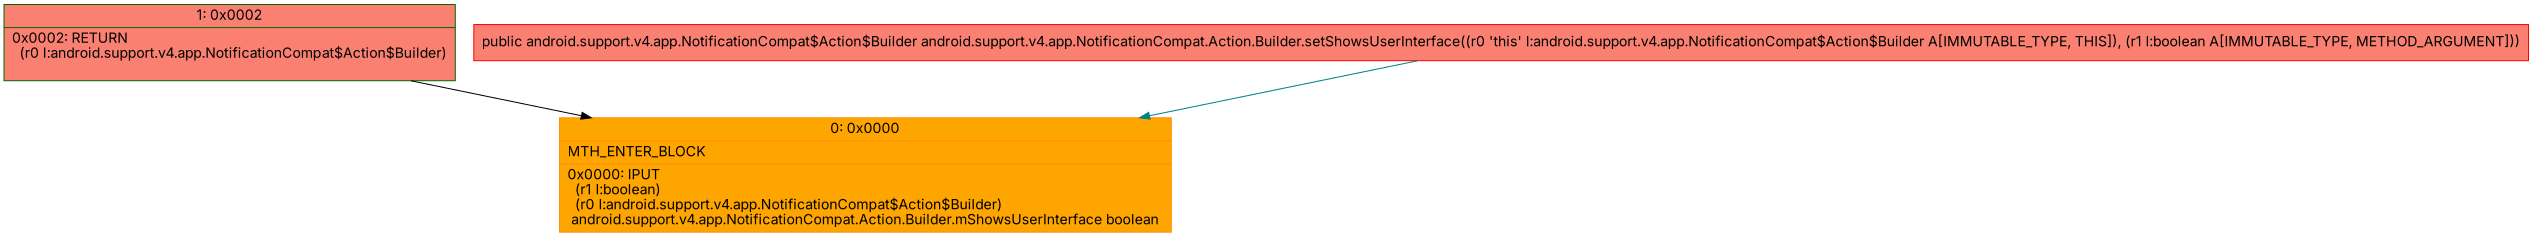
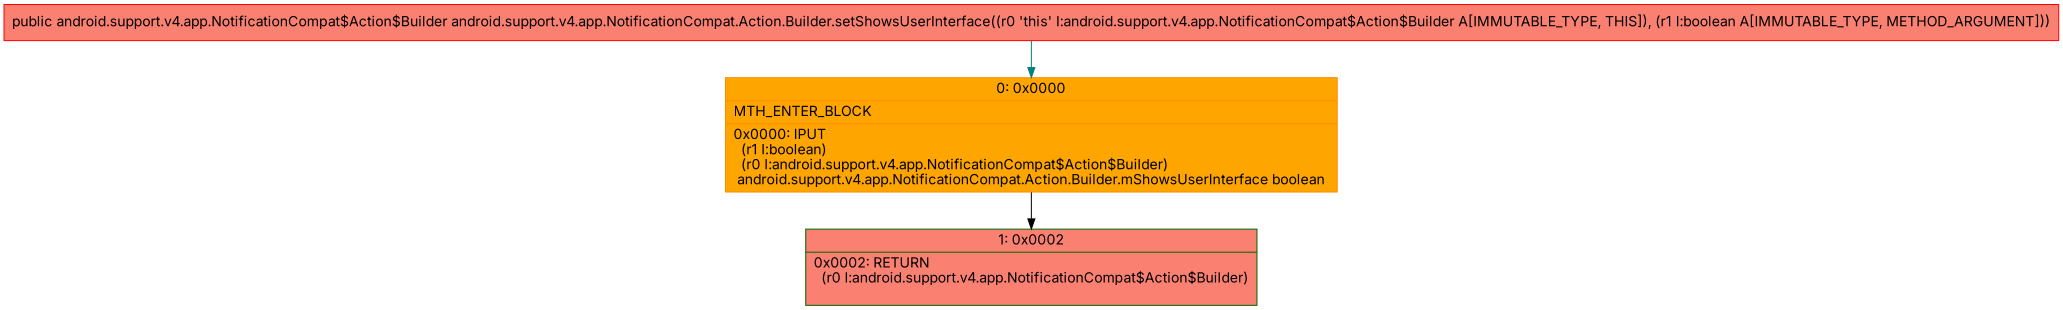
edge "1: 0x0002" -> "0: 0x0000": reversed
